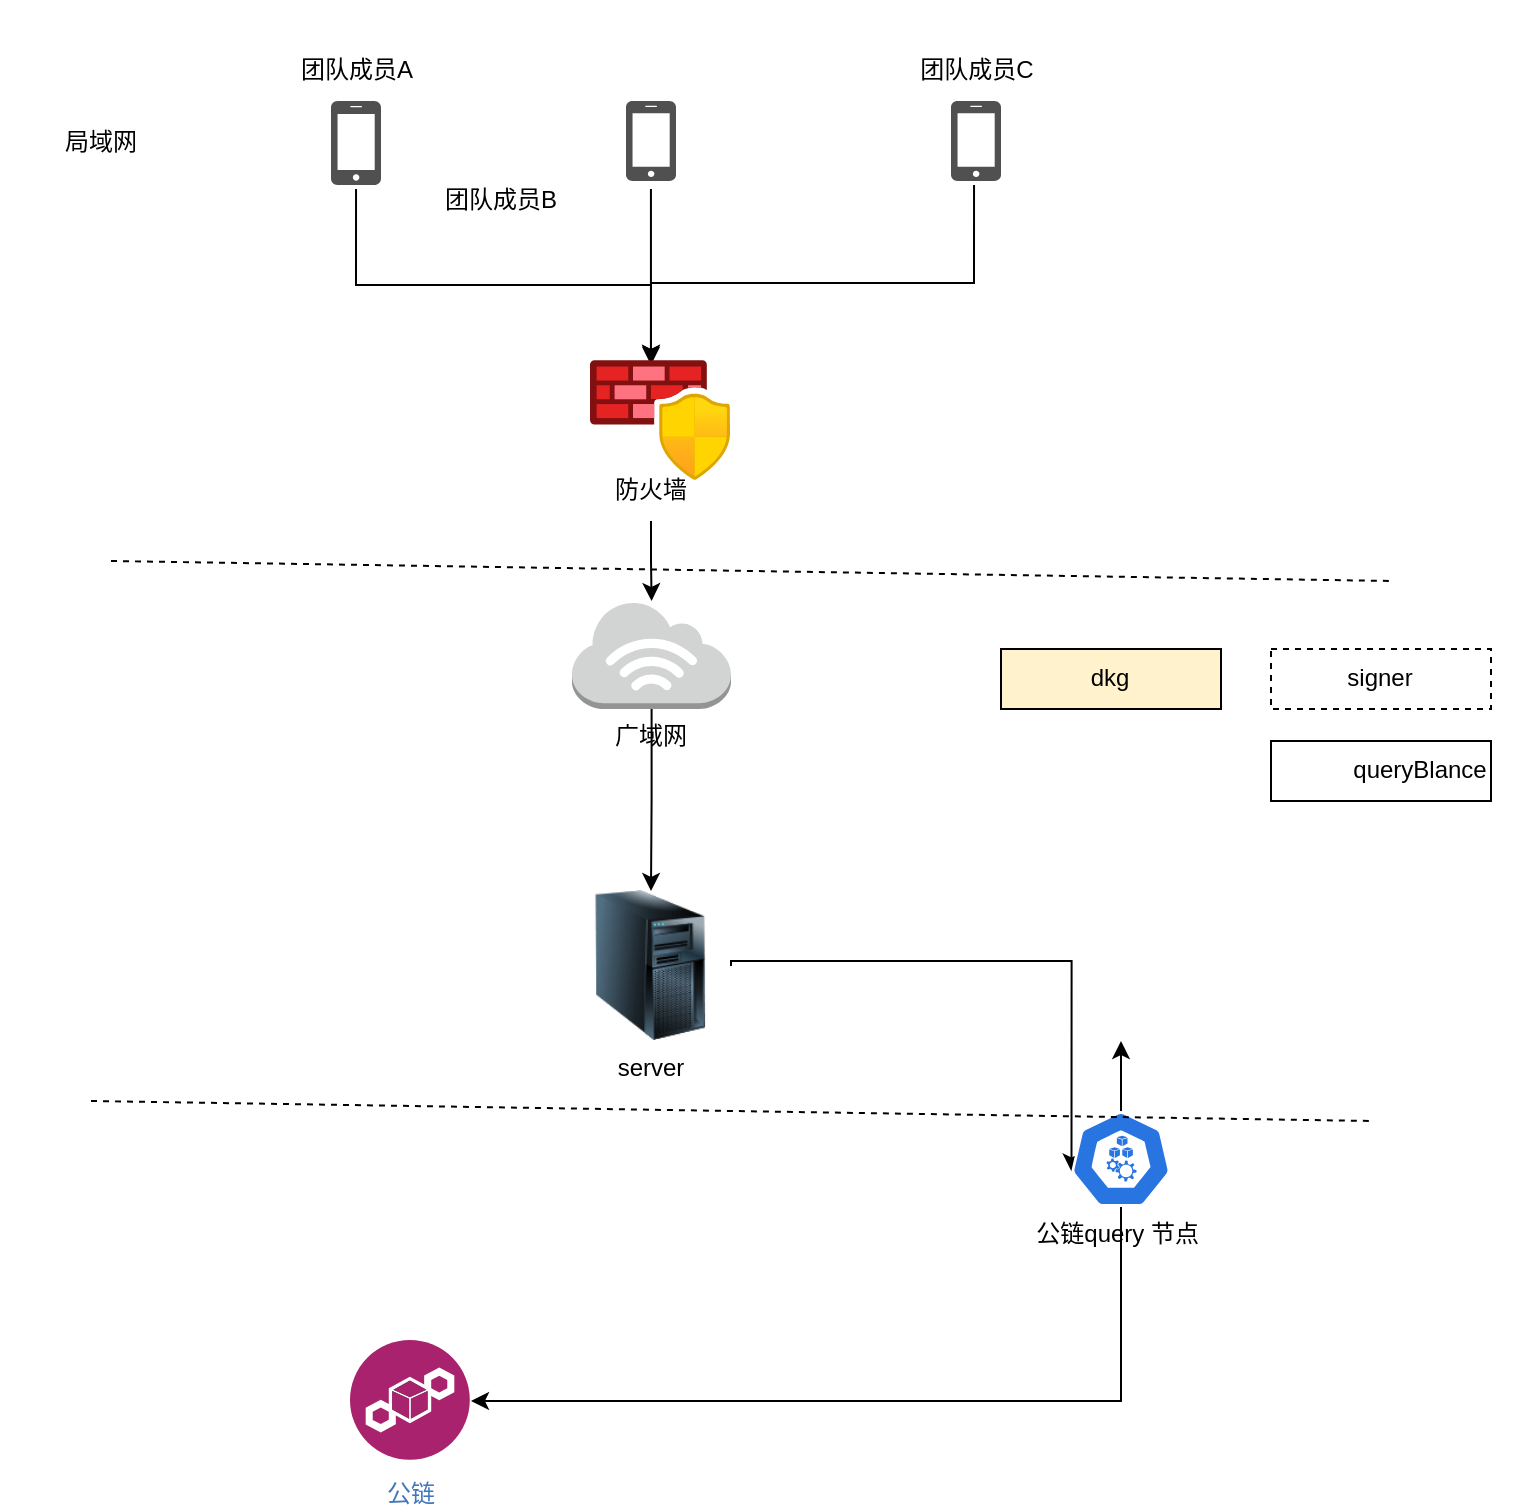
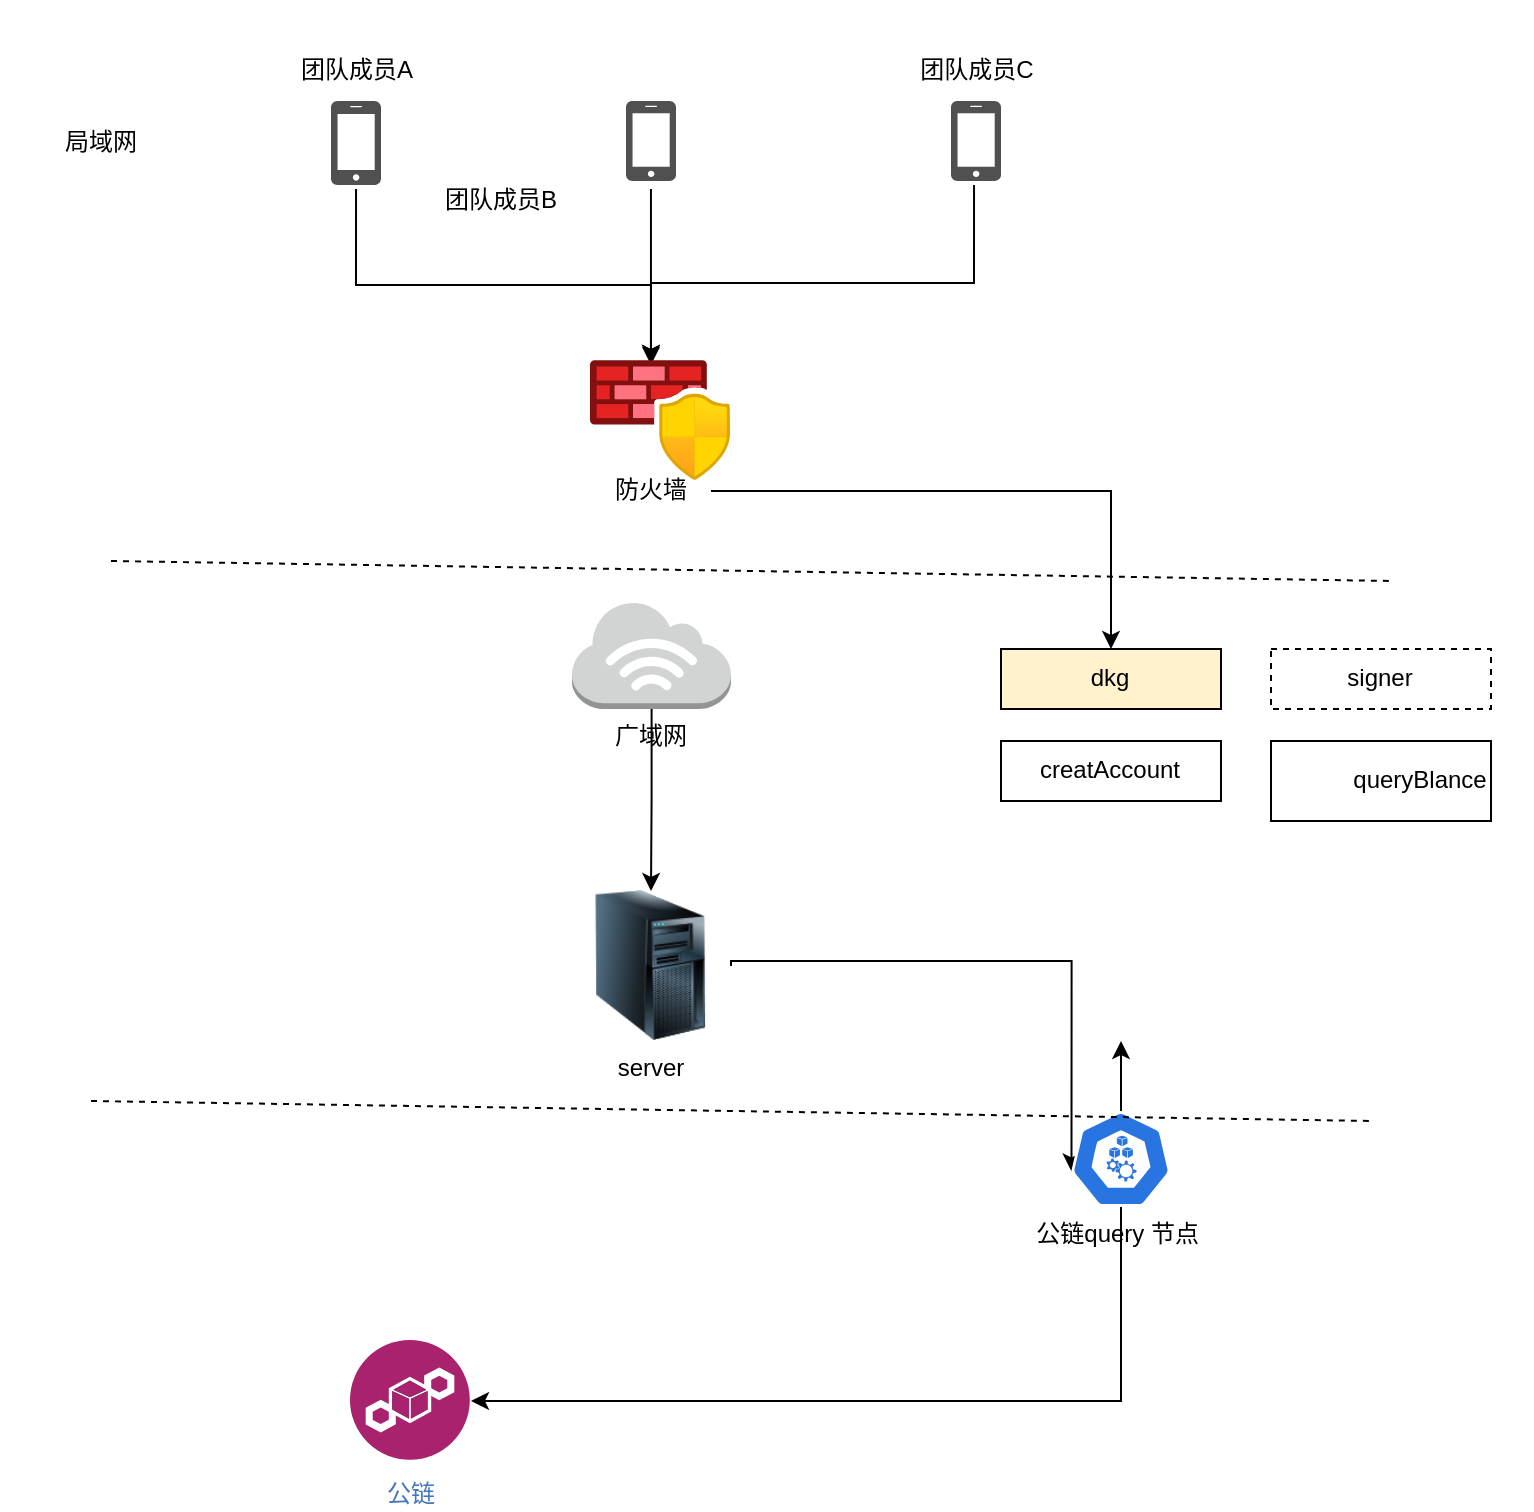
edge "防火墙" -> "广域网": now "防火墙" -> "dkg"
node "creatAccount": added
node "queryBlance": size 220x60 -> 220x80
